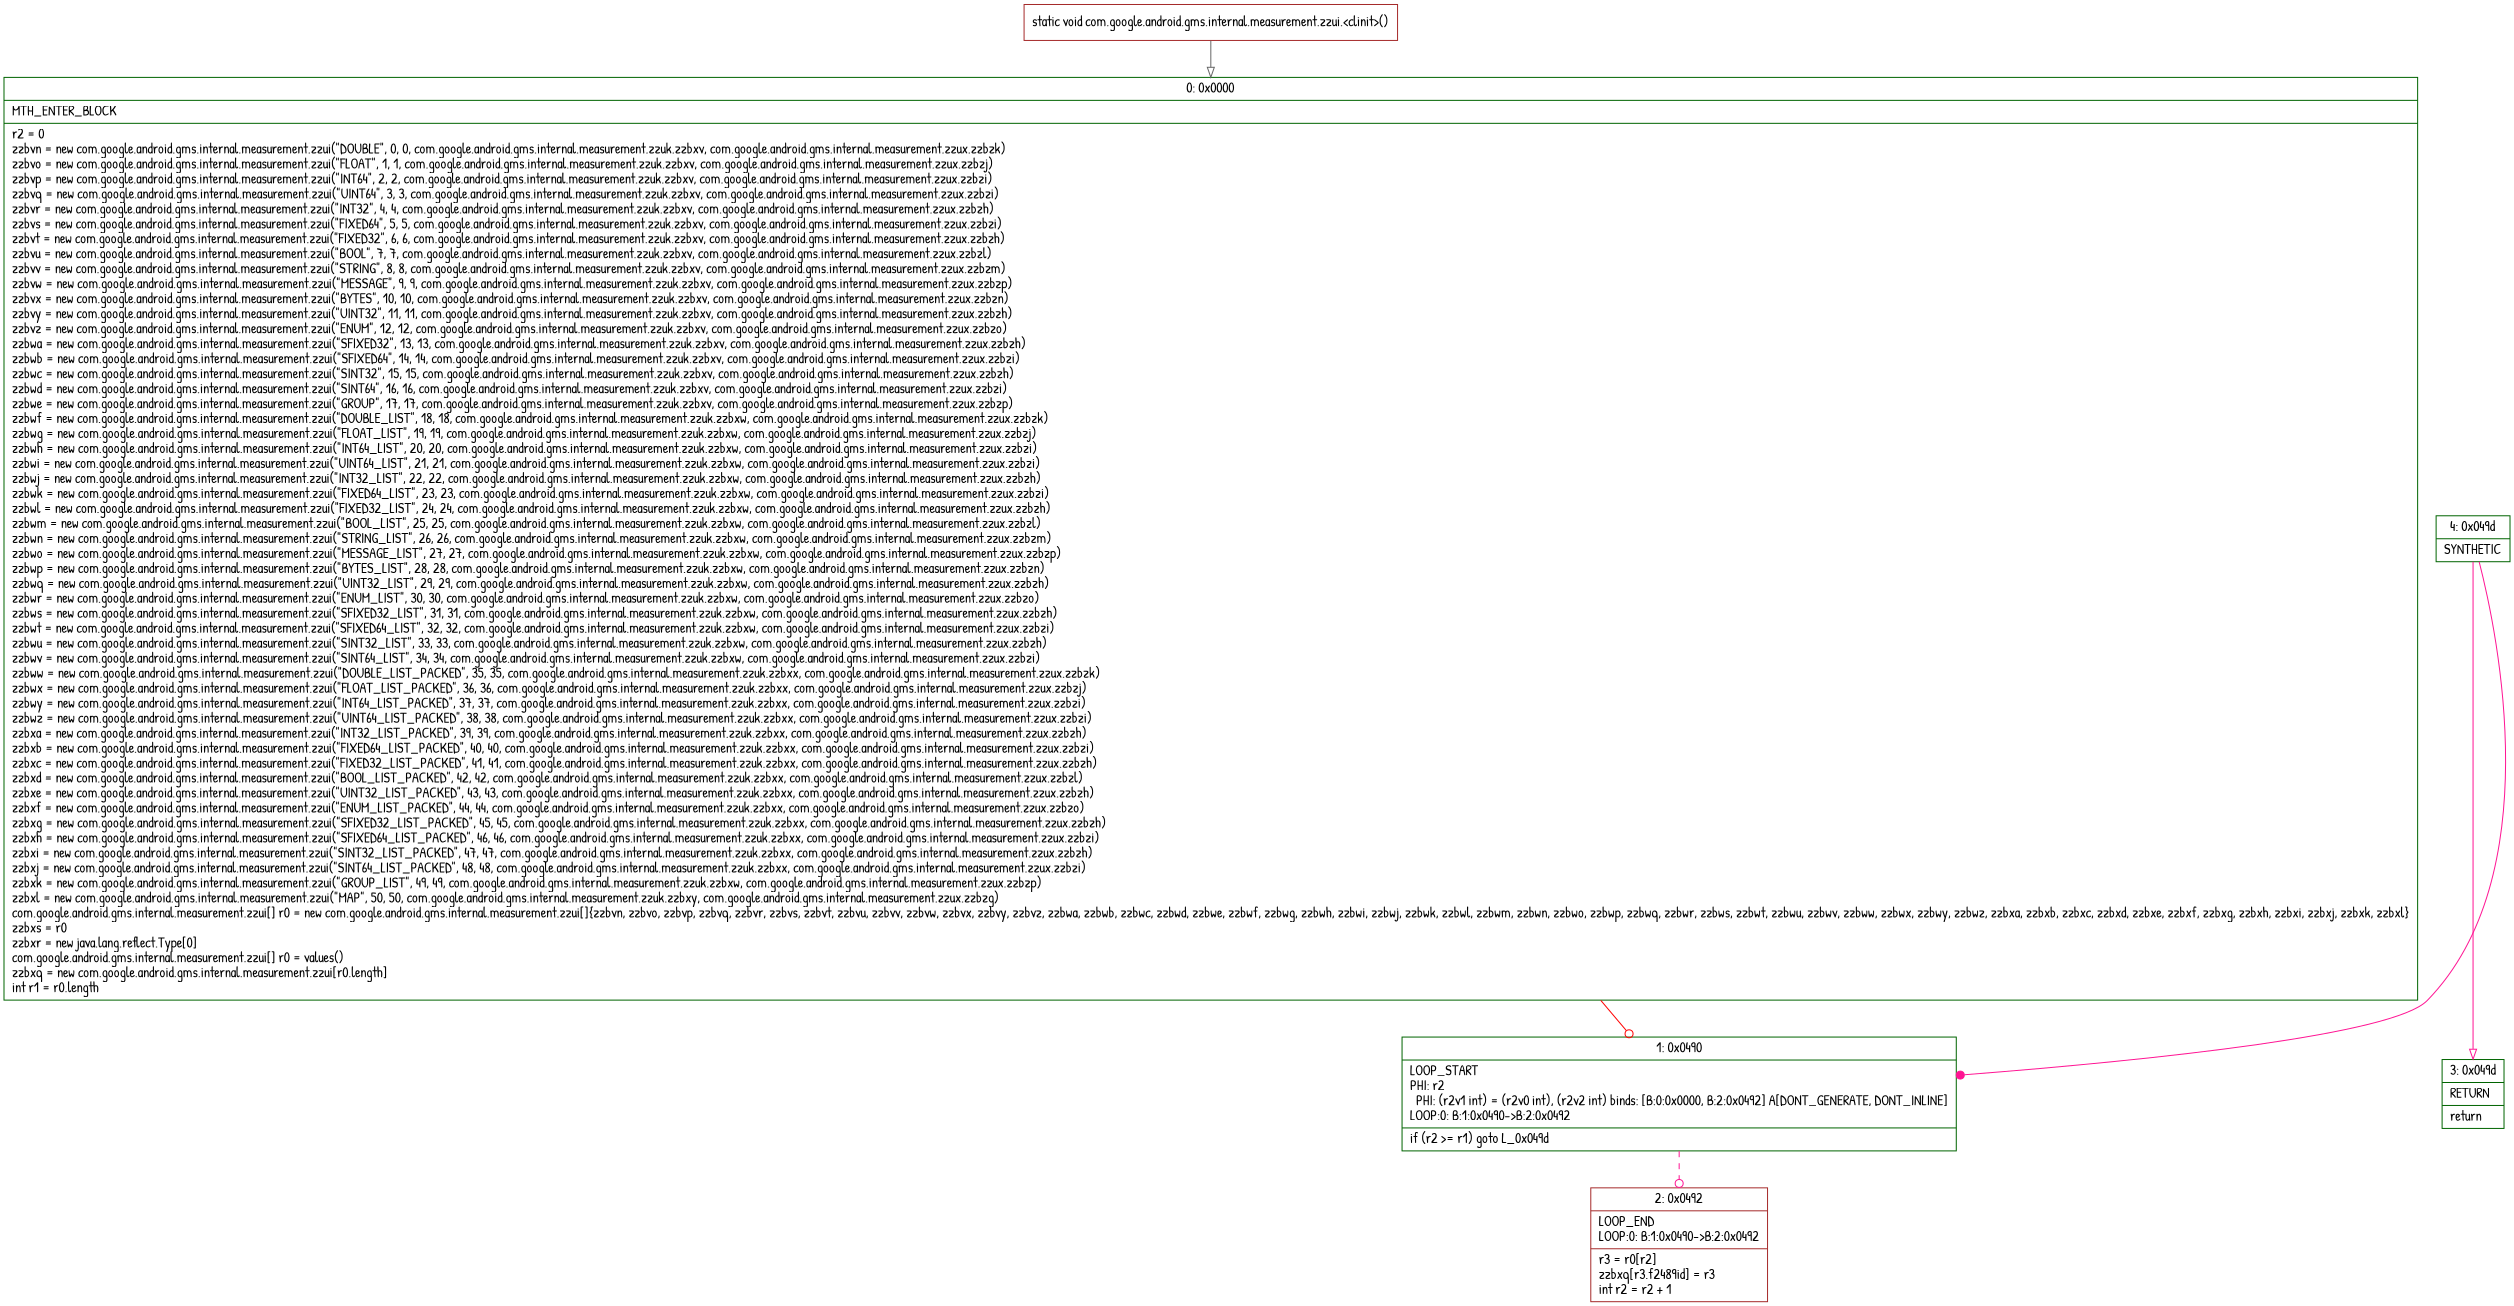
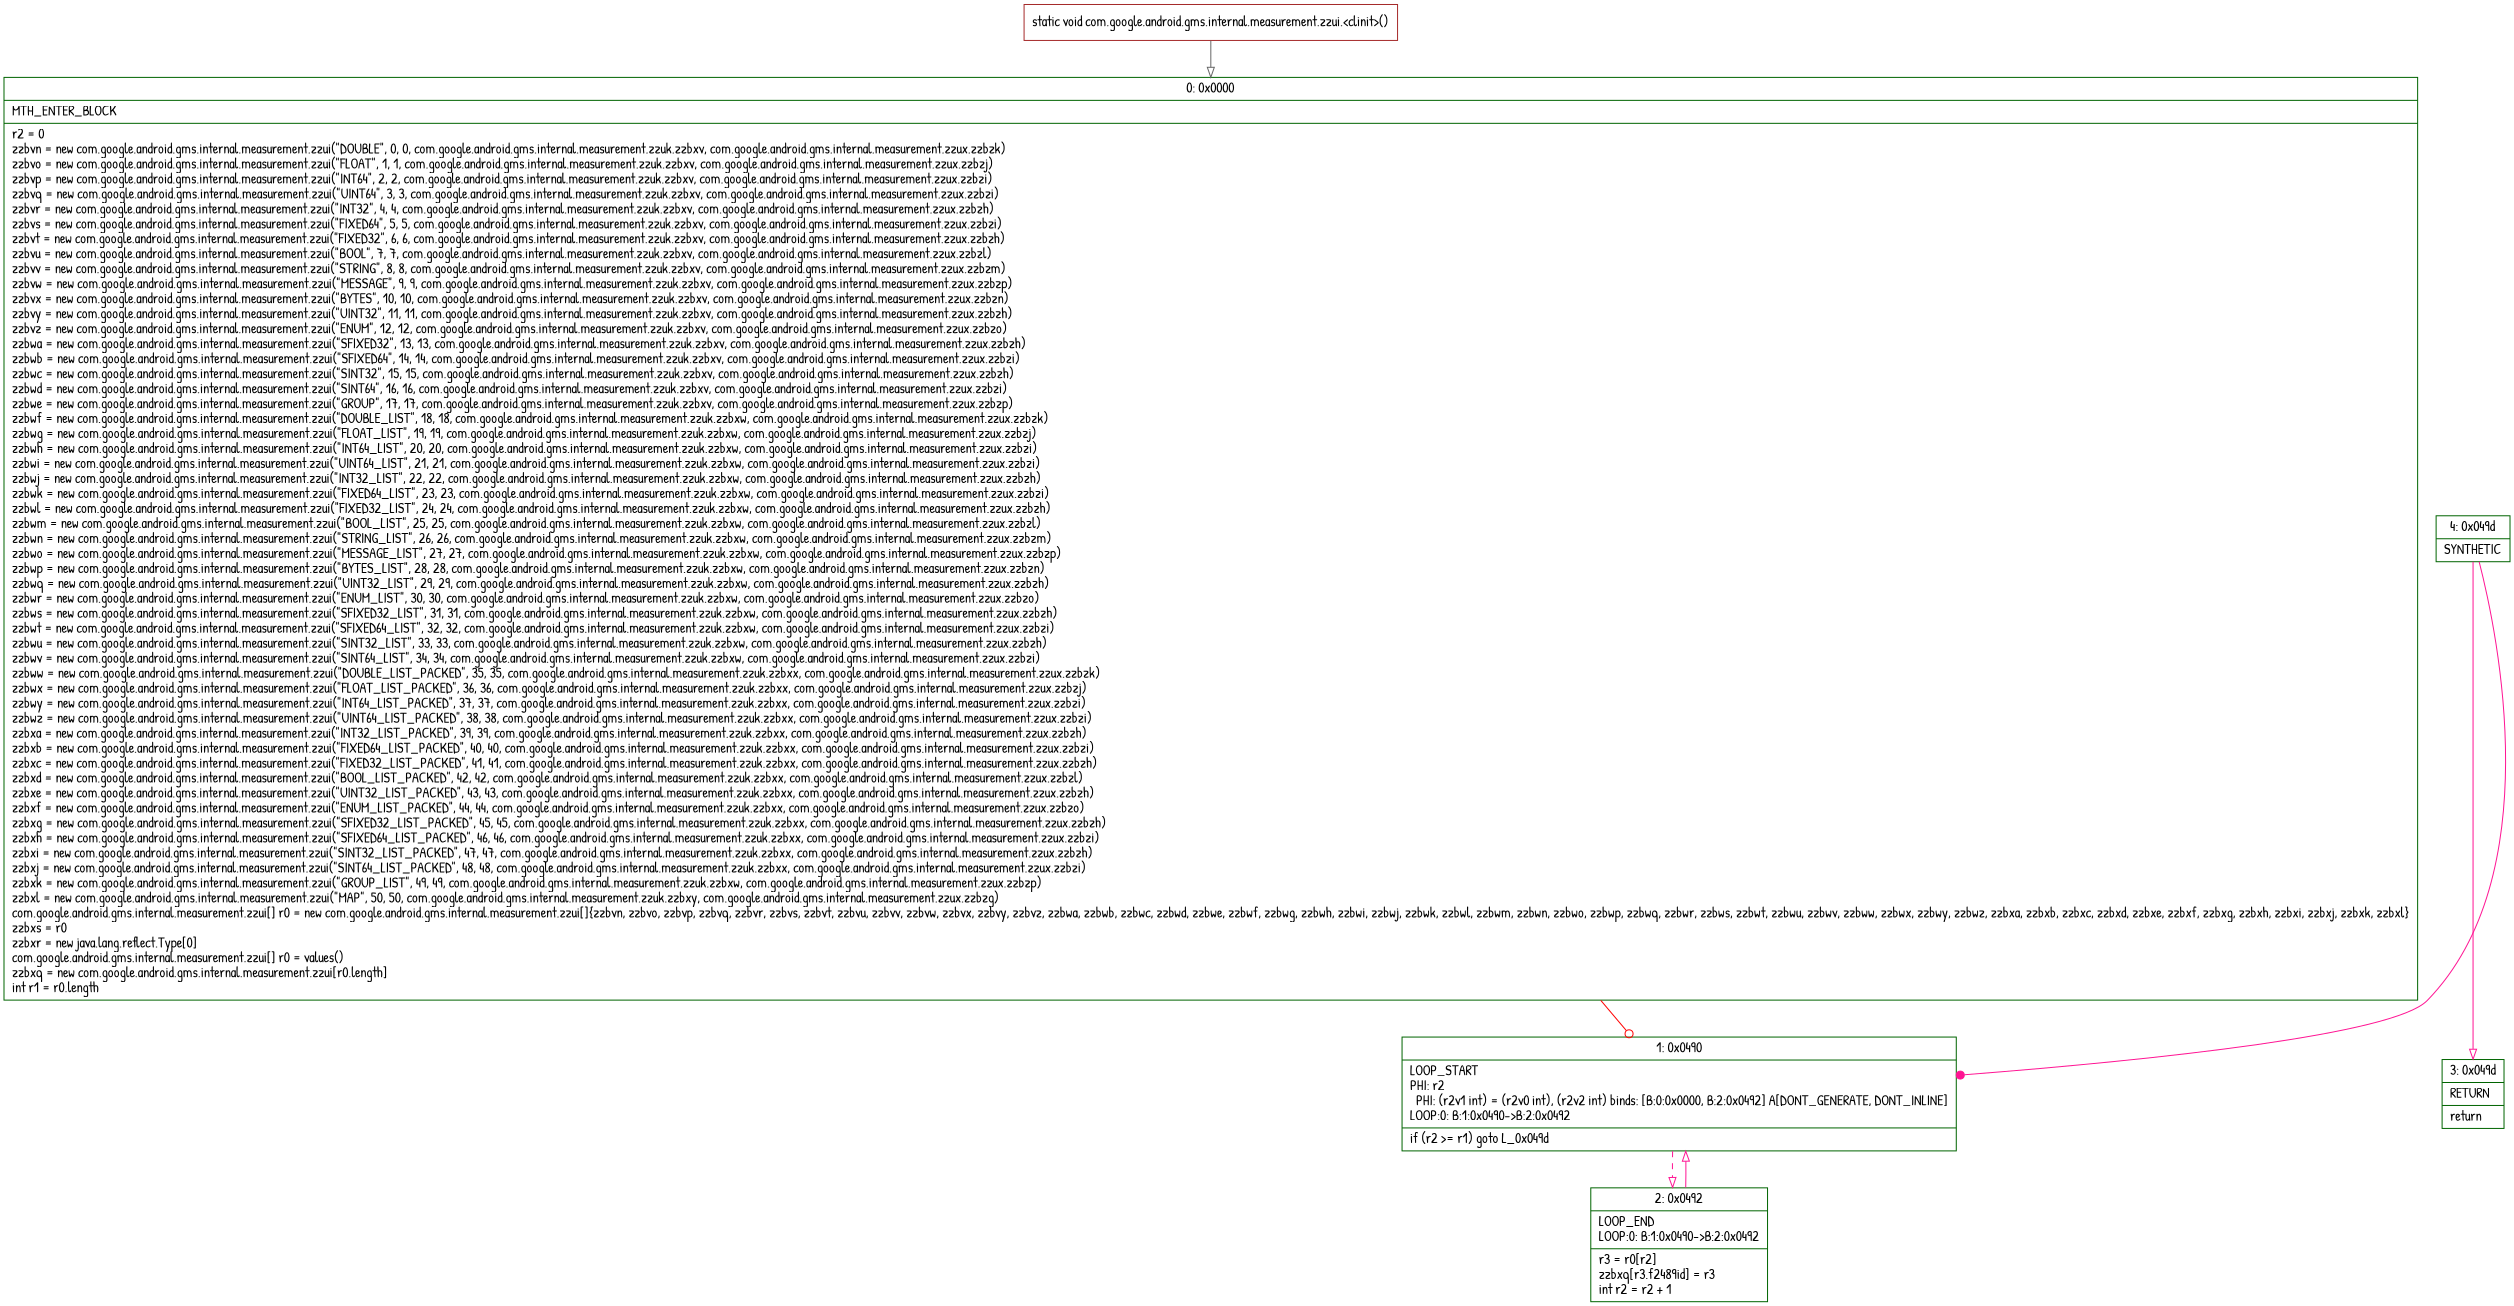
edge "1: 0x0490" -> "2: 0x0492": arrowhead odot -> onormal
edge "2: 0x0492" -> "1: 0x0490": added
node "2: 0x0492": color brown -> darkgreen
